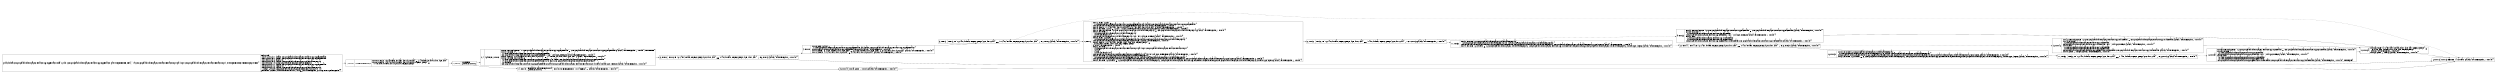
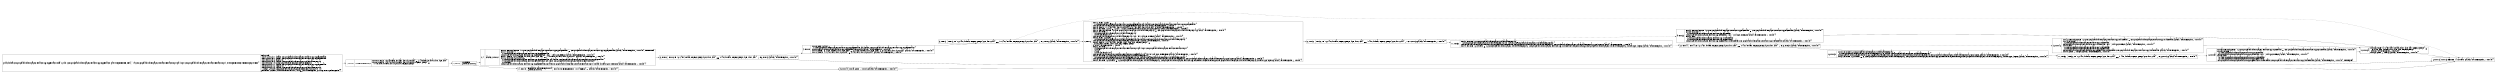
node "2: ?": text "Splitter:B:1:0x0002" -> "Catch:B:1:0x0002"
